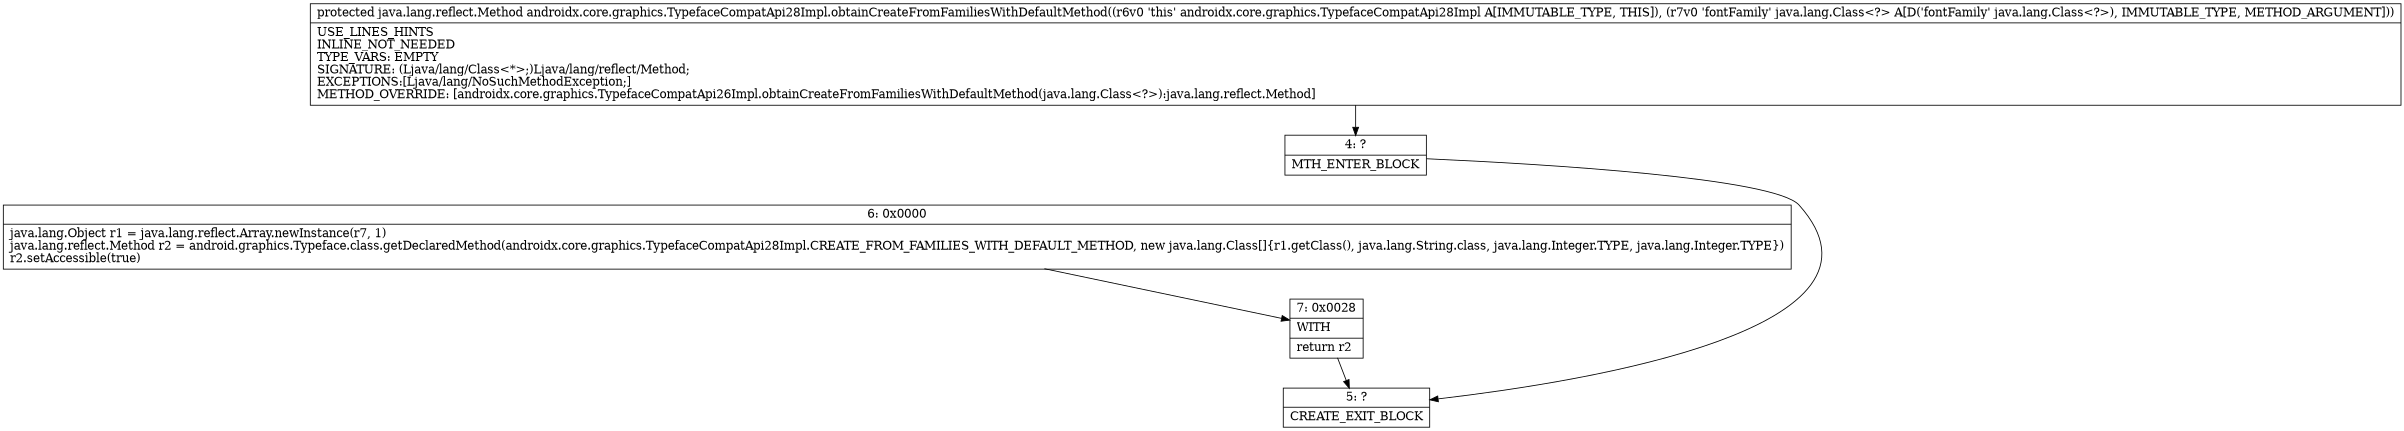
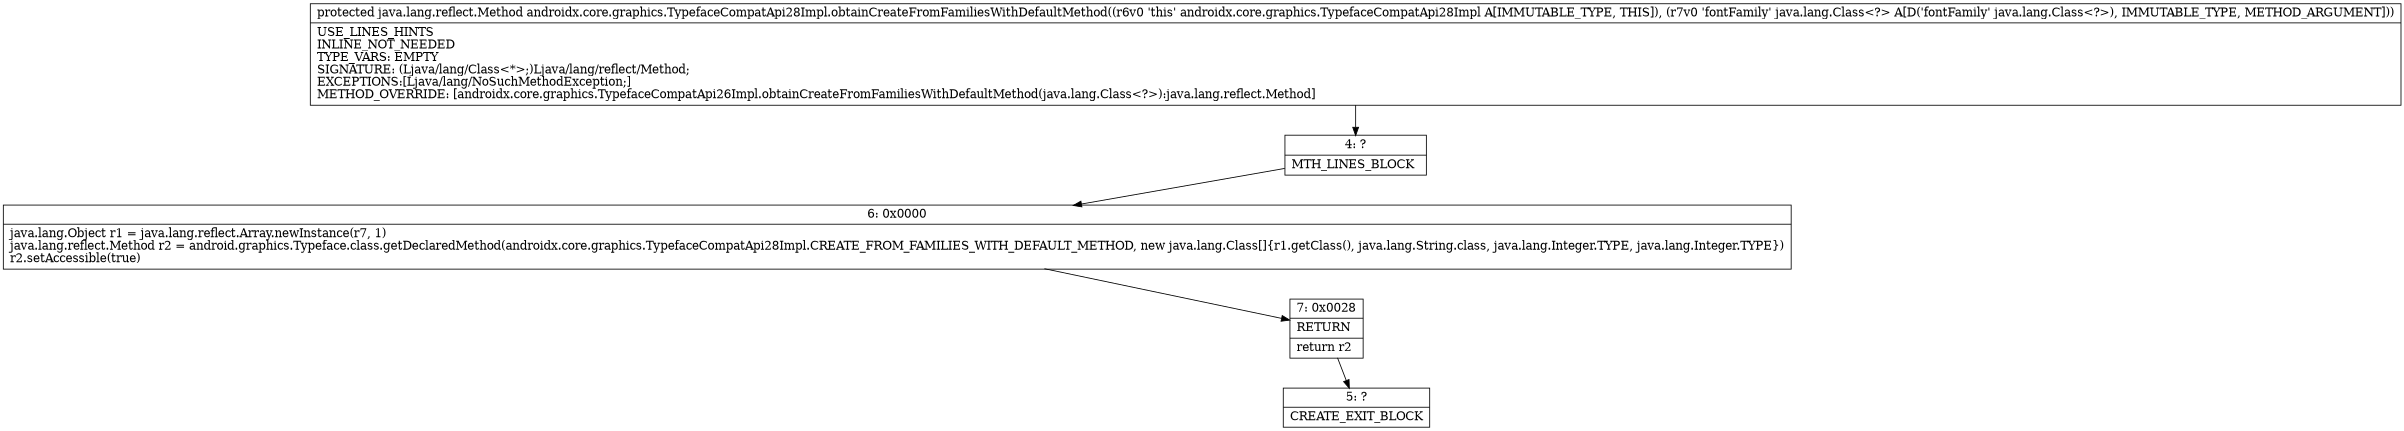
node "4: ?": text "MTH_ENTER_BLOCK" -> "MTH_LINES_BLOCK"
edge "4: ?" -> "5: ?": now "4: ?" -> "6: 0x0000"
node "7: 0x0028": text "WITH" -> "RETURN"
